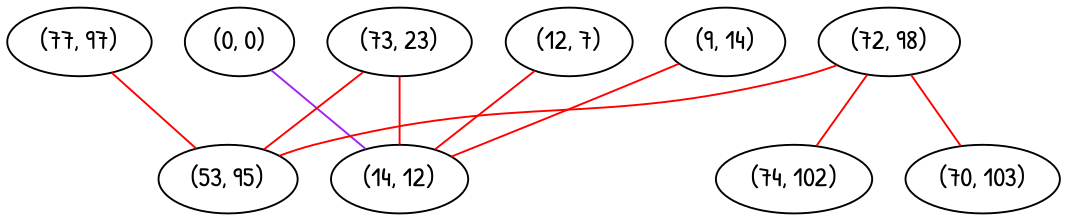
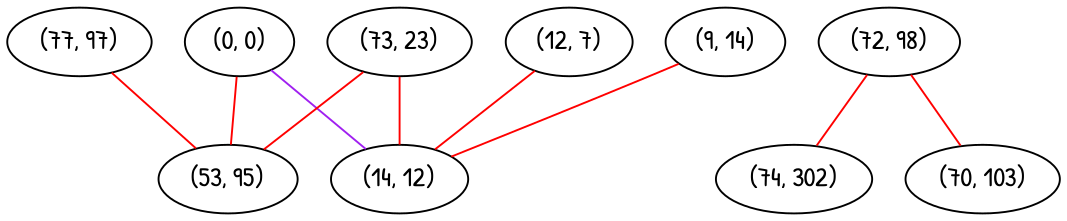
edge "(72, 98)" -- "(53, 95)": now "(0, 0)" -- "(53, 95)"
node "(74, 102)": label "(74, 102)" -> "(74, 302)"
